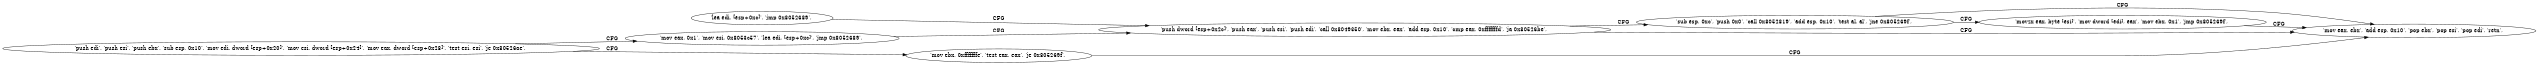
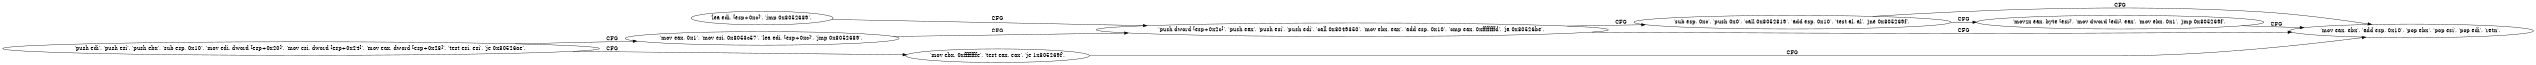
node "'mov ebx, 0xfffffffe', 'test eax, eax', 'je 0x805269f',": label "'mov ebx, 0xfffffffe', 'test eax, eax', 'je 0x805269f'," -> "'mov ebx, 0xfffffffe', 'test eax, eax', 'je 1x805269f',"
